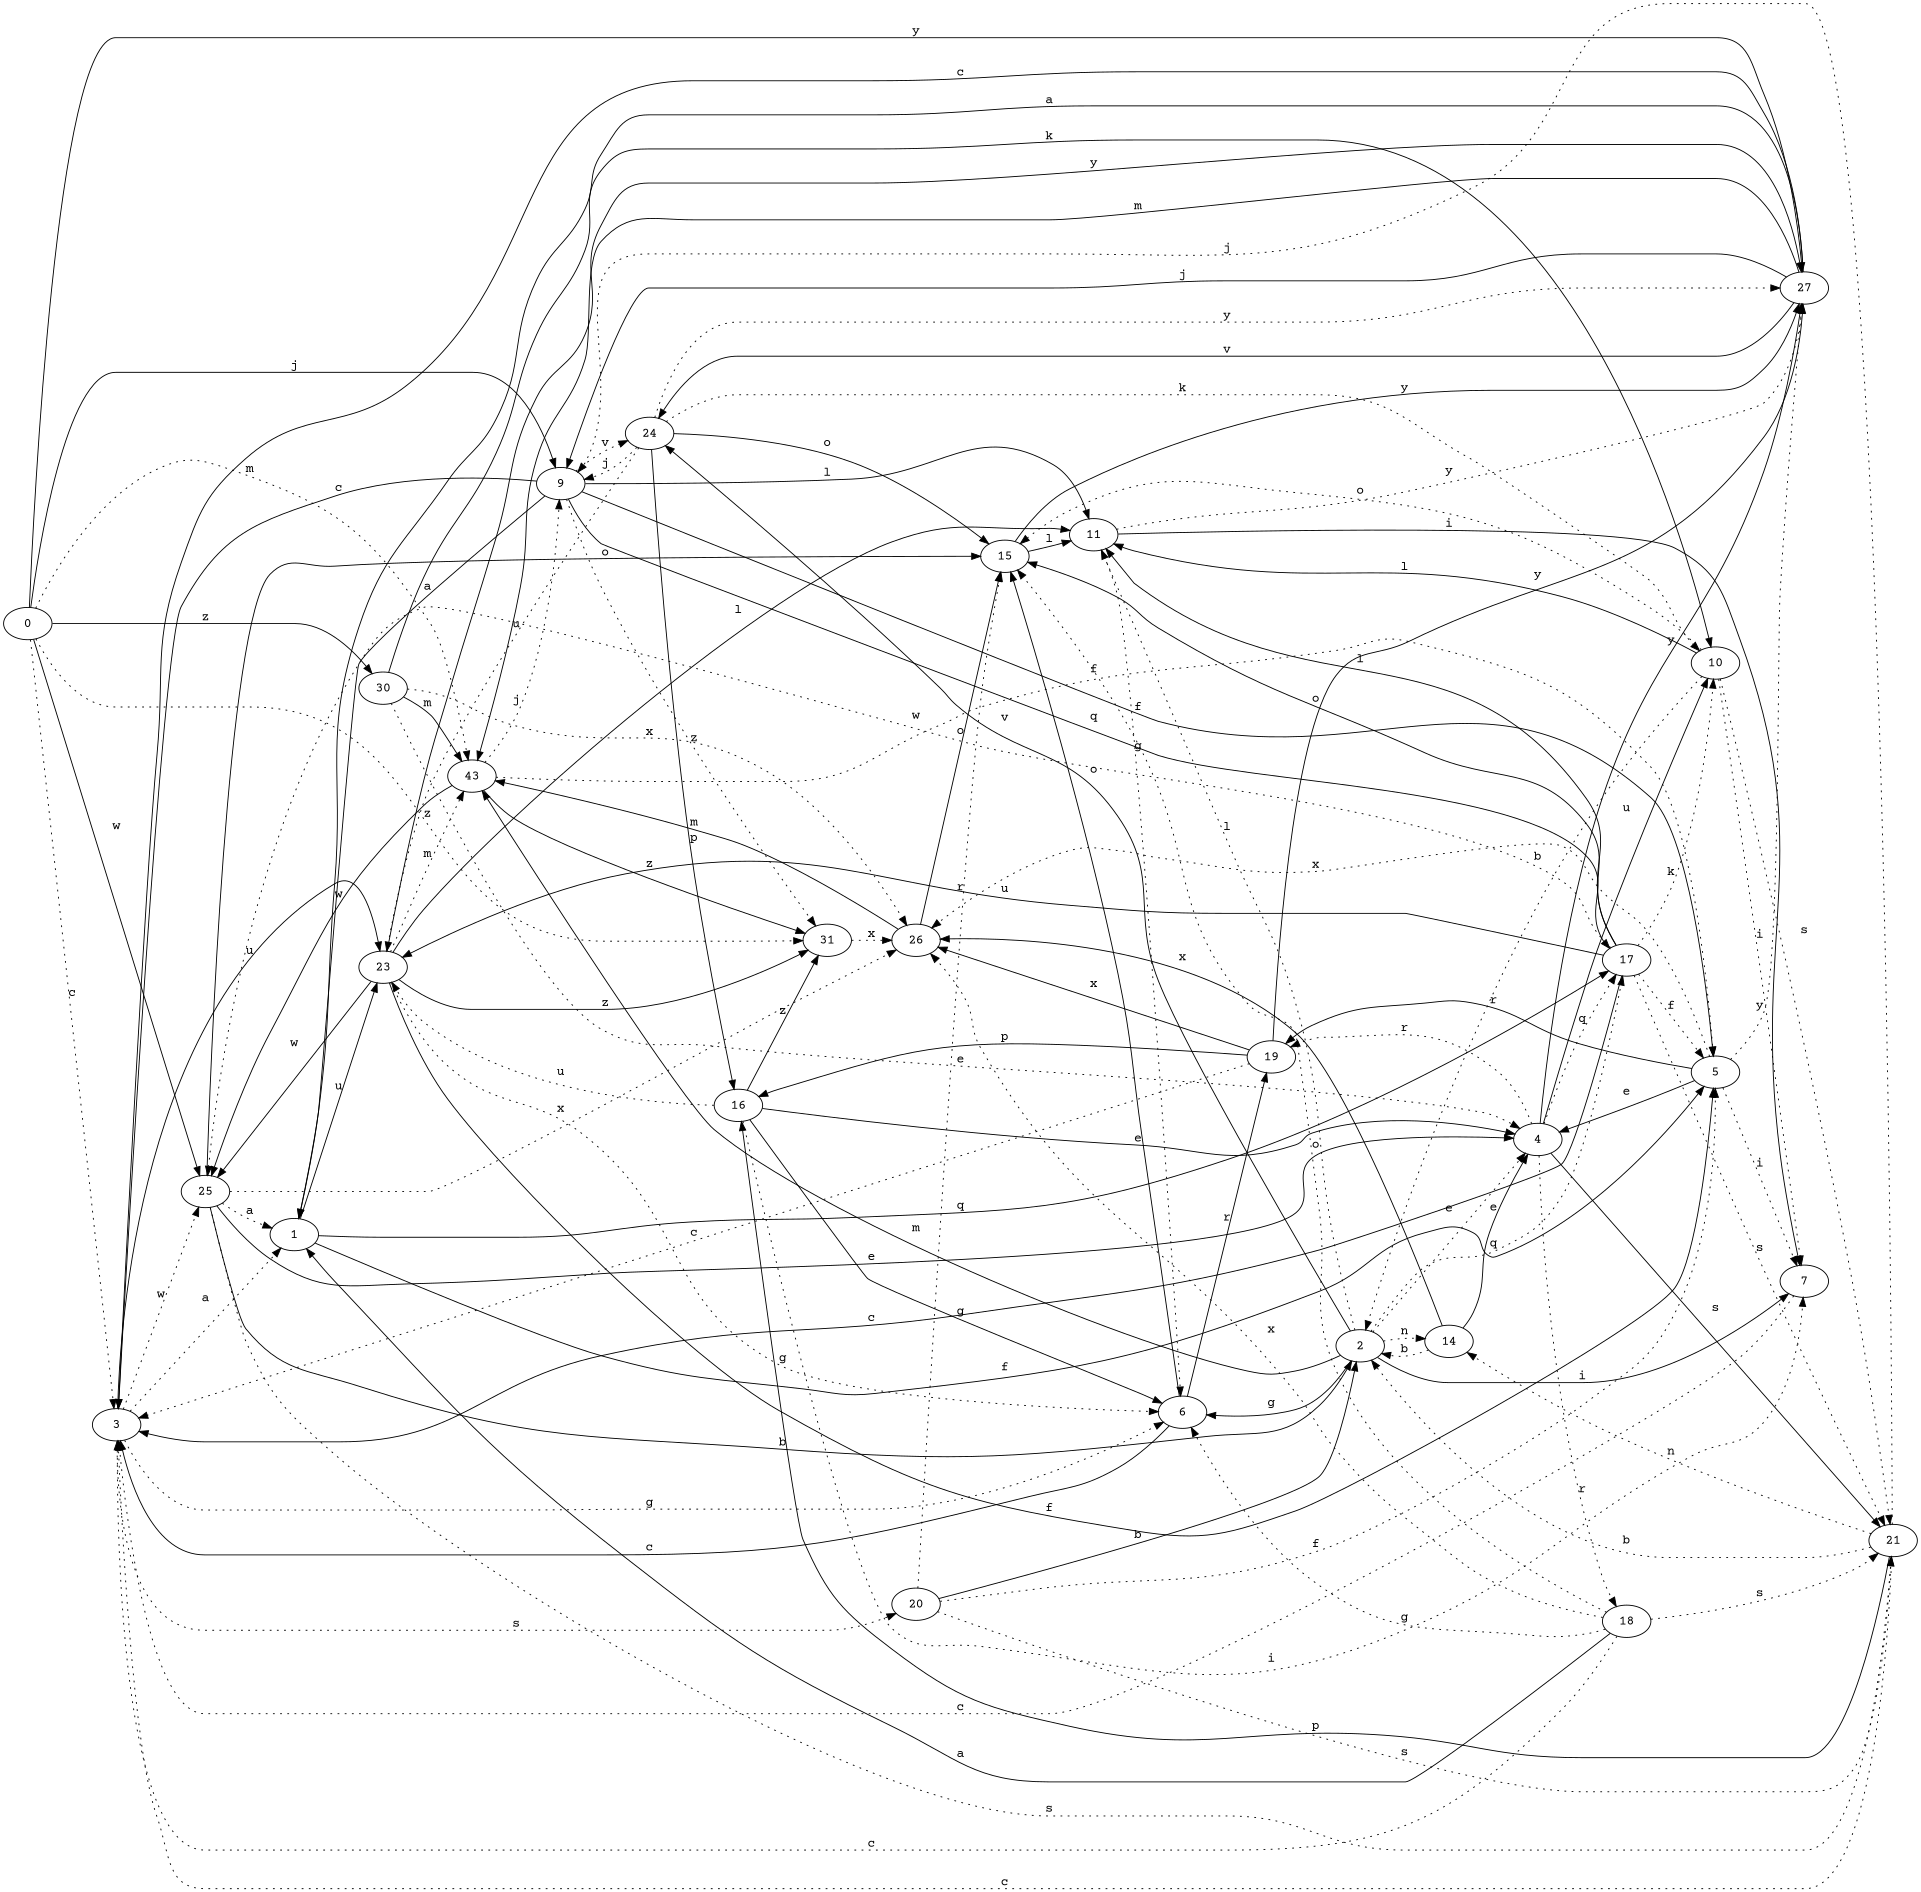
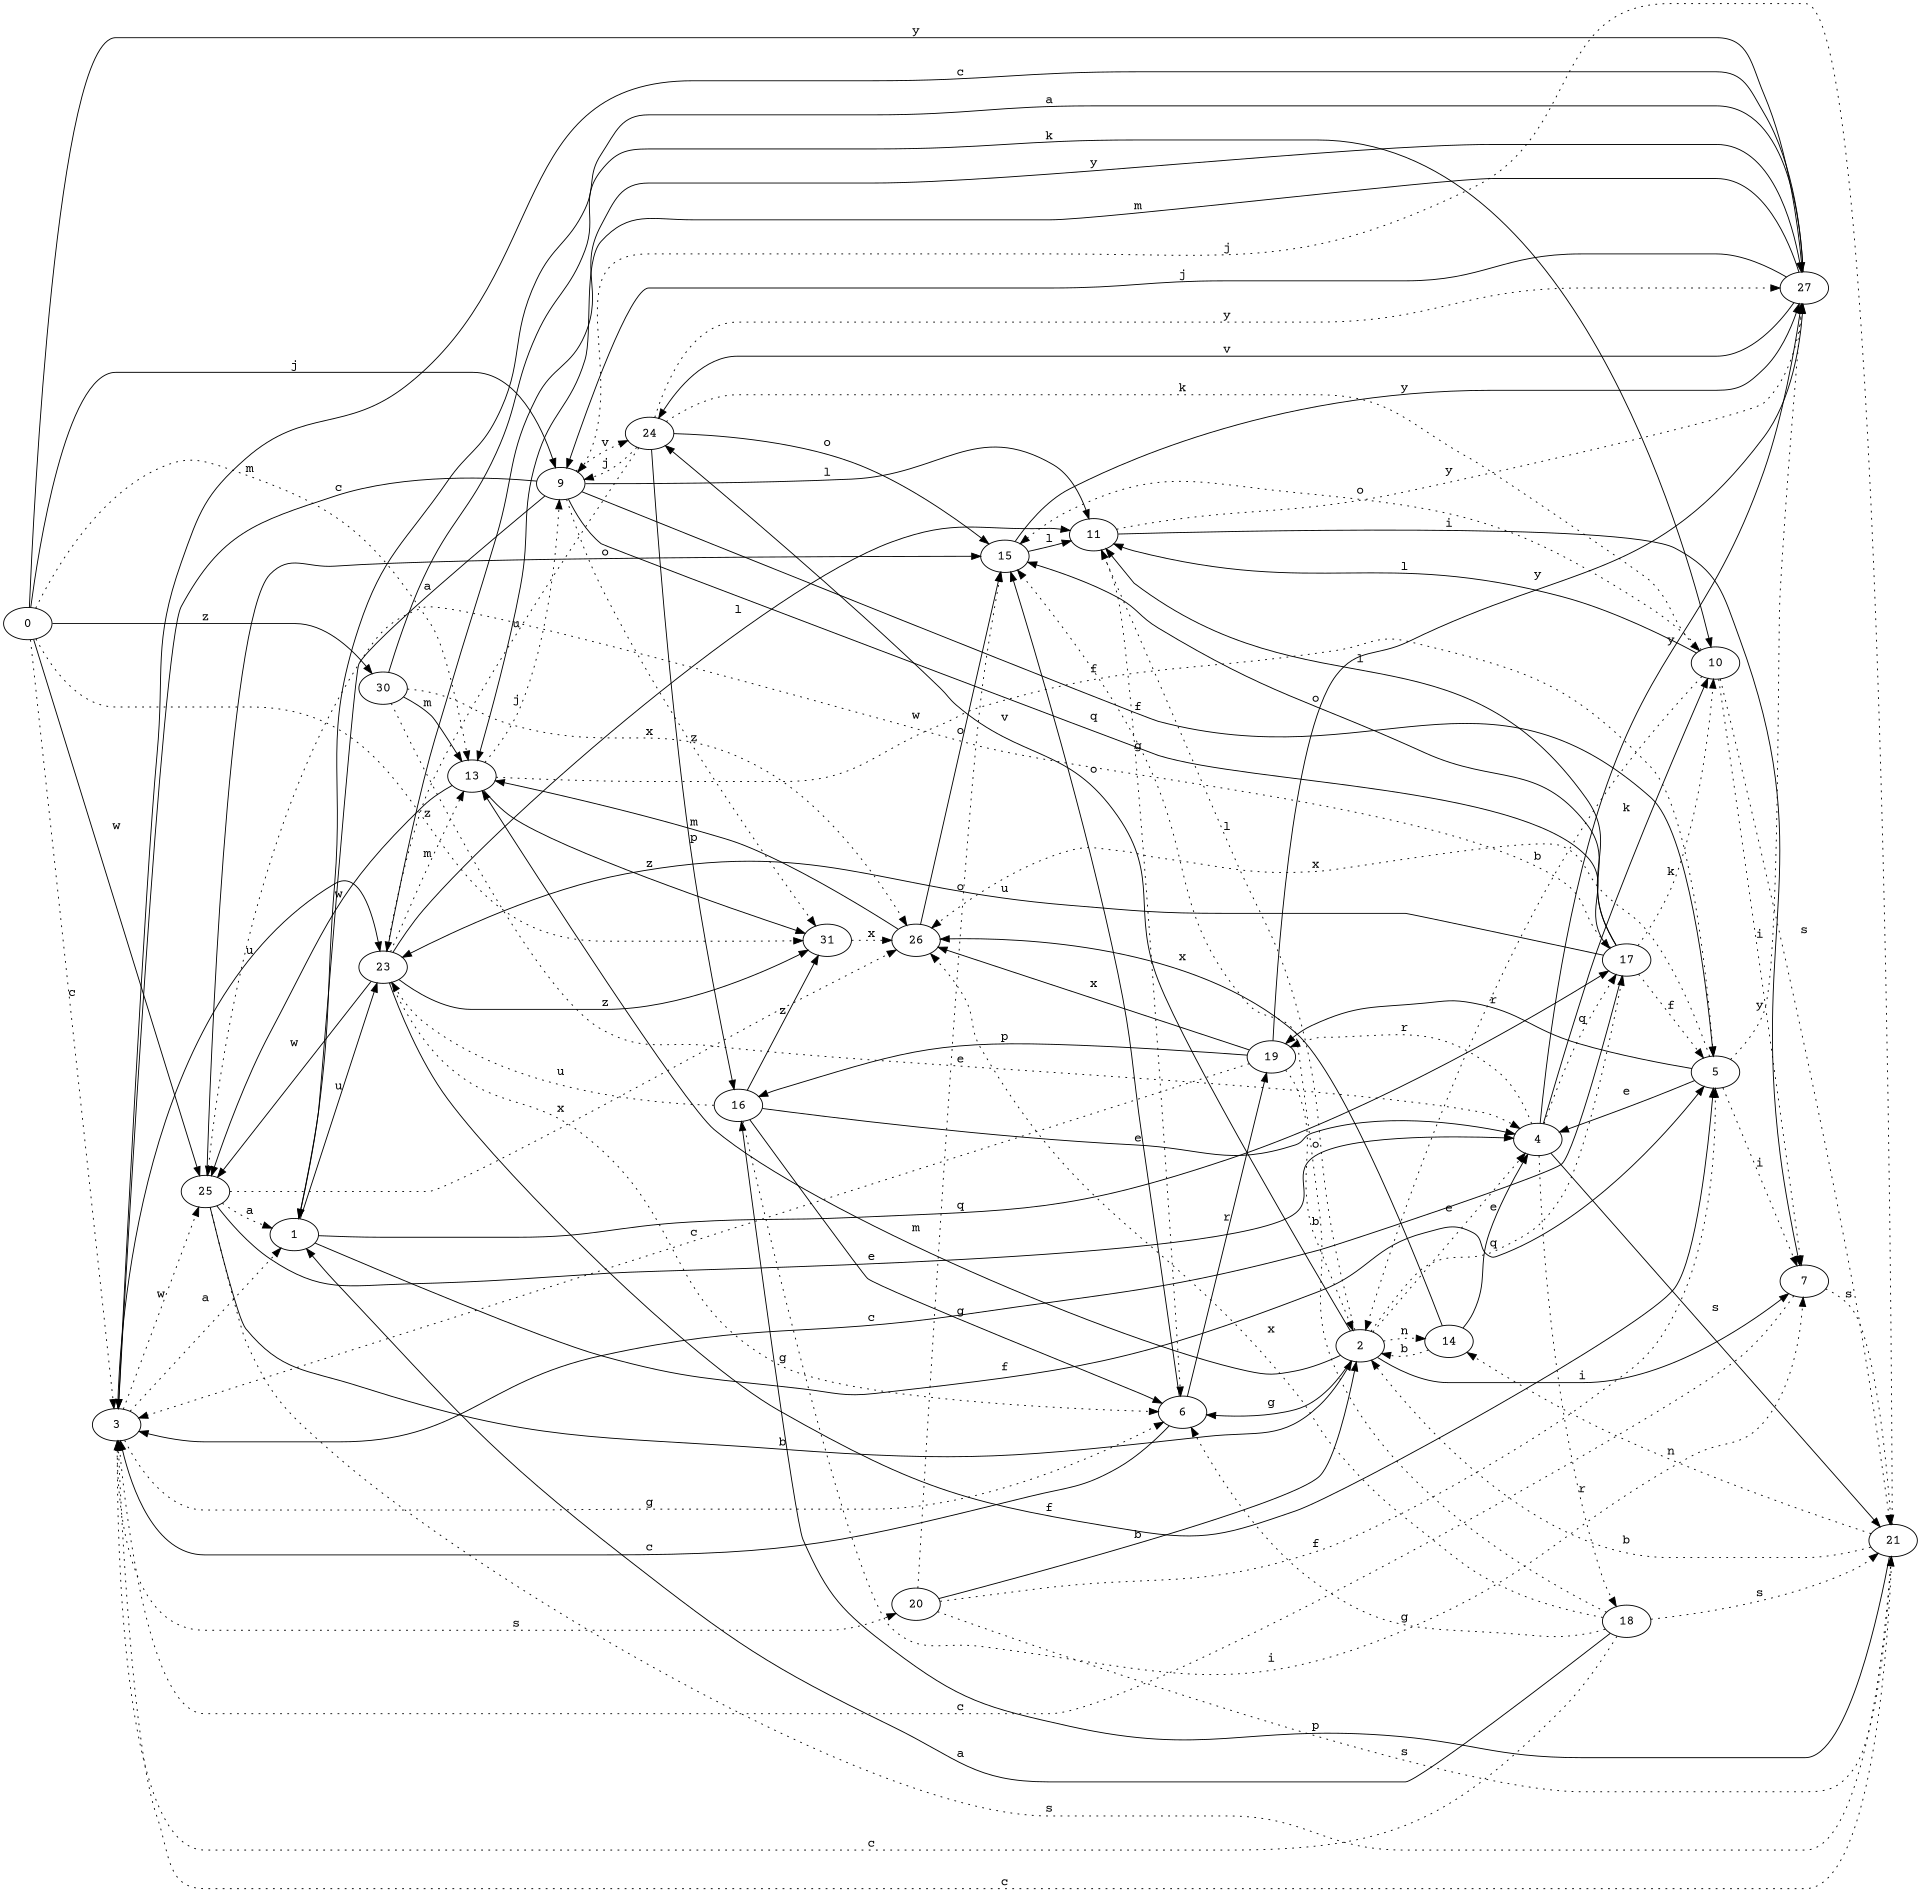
node "43": label "43" -> "13"
edge "4" -> "10": label "u" -> "k"
edge "20" -> "15": label "r" -> "o"
edge "19" -> "2": added, label "b"
edge "17" -> "21": now "7" -> "21"
